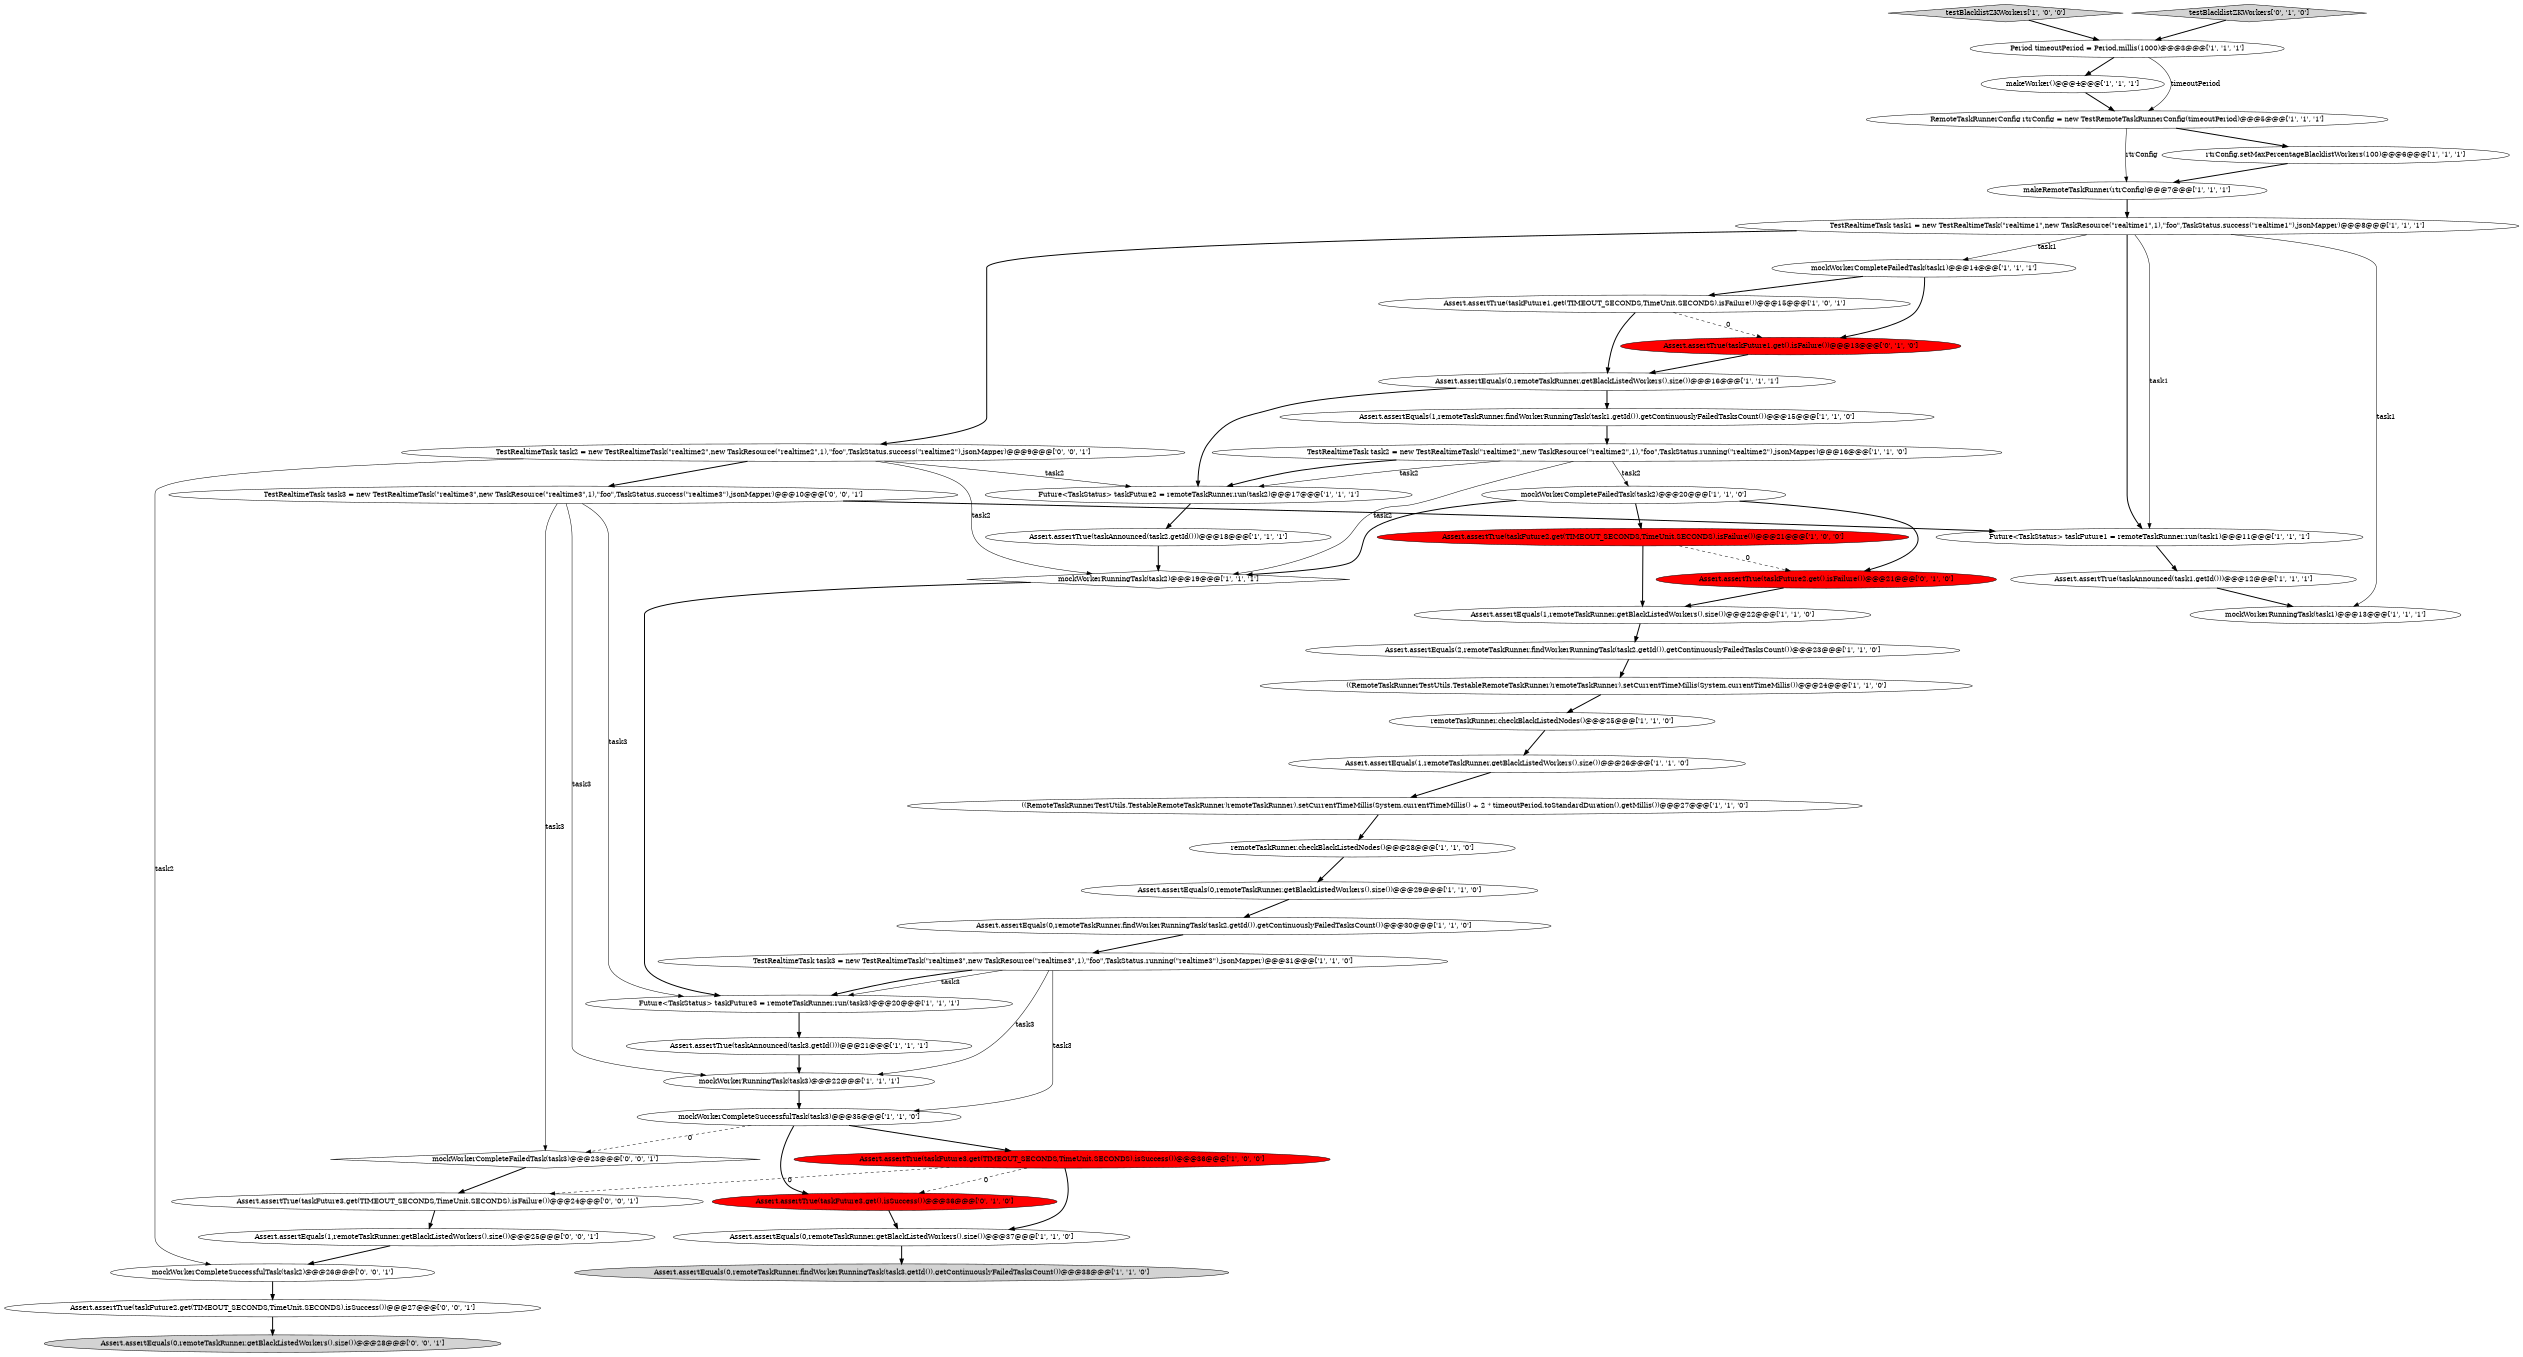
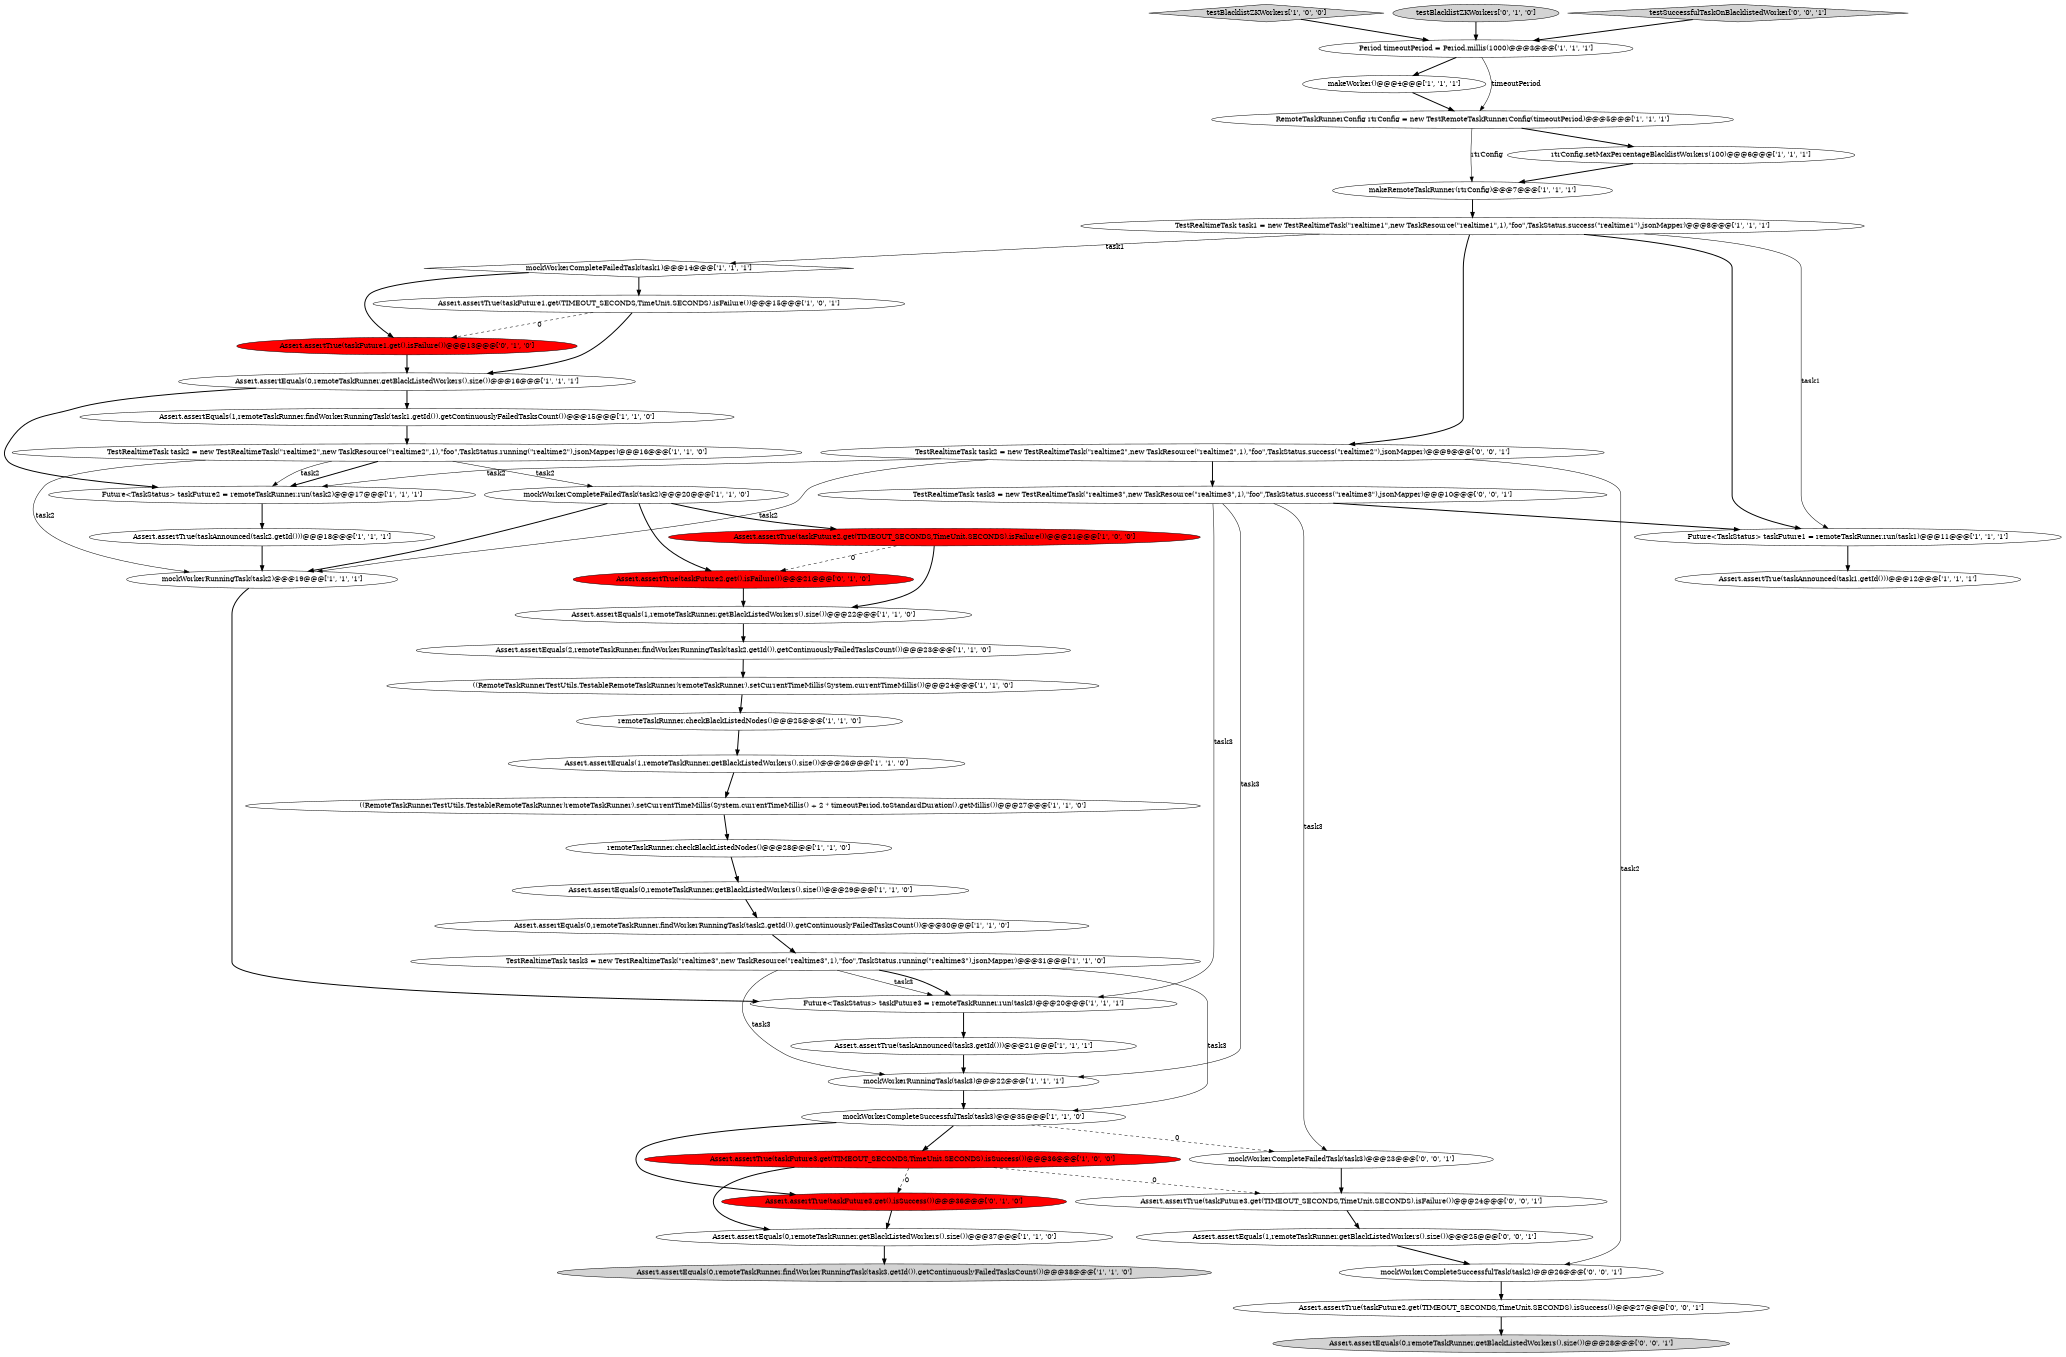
node "testSuccessfulTaskOnBlacklistedWorker['0', '0', '1']": added
node "testBlacklistZKWorkers['0', '1', '0']": shape diamond -> ellipse
node "mockWorkerCompleteFailedTask(task1)@@@14@@@['1', '1', '1']": shape ellipse -> diamond
node "mockWorkerRunningTask(task2)@@@19@@@['1', '1', '1']": shape diamond -> ellipse
node "mockWorkerRunningTask(task1)@@@13@@@['1', '1', '1']": removed
node "mockWorkerCompleteFailedTask(task3)@@@23@@@['0', '0', '1']": shape diamond -> ellipse
